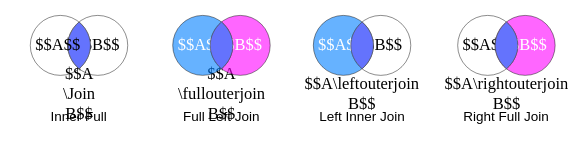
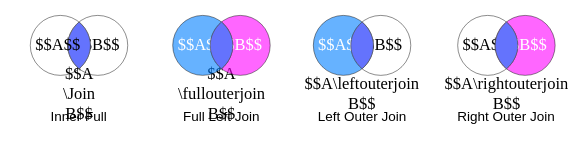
node "Left Inner Join": label "Left Inner Join" -> "Left Outer Join"
node "Right Full Join": label "Right Full Join" -> "Right Outer Join"
